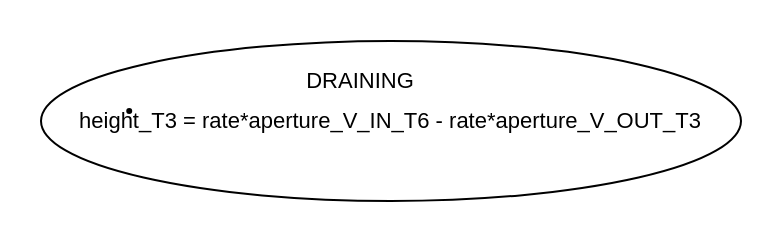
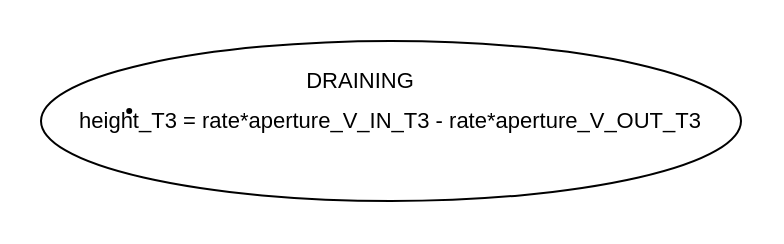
node "height_T3 = rate*aperture_V_IN_T6 - rate*aperture_V_OUT_T3": label "height_T3 = rate*aperture_V_IN_T6 - rate*aperture_V_OUT_T3" -> "height_T3 = rate*aperture_V_IN_T3 - rate*aperture_V_OUT_T3"
